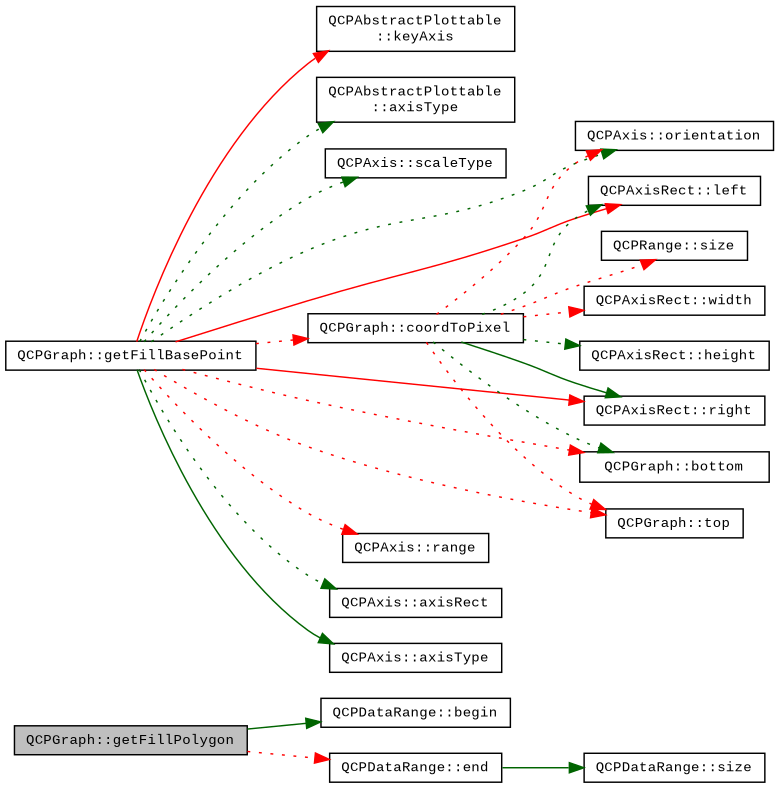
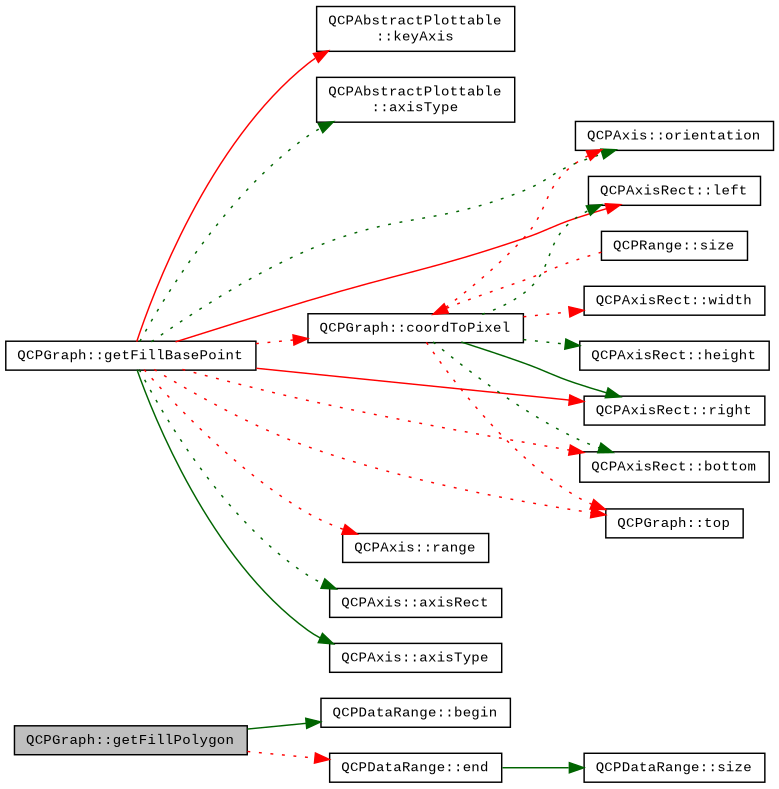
node "QCPAxis::scaleType": removed
edge "QCPGraph::coordToPixel" -> "QCPRange::size": reversed
node "QCPGraph::bottom": label "QCPGraph::bottom" -> "QCPAxisRect::bottom"
